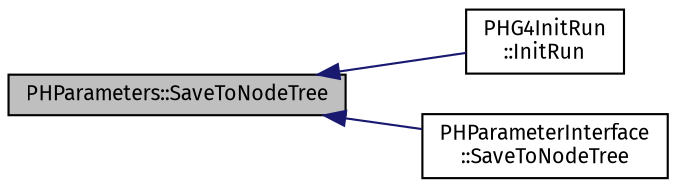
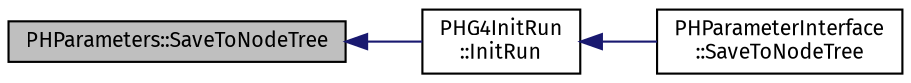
edge "PHParameterInterface ::SaveToNodeTree" -> "PHParameters::SaveToNodeTree": now "PHParameterInterface ::SaveToNodeTree" -> "PHG4InitRun ::InitRun"
